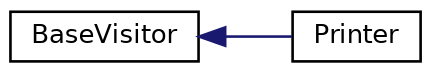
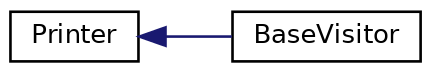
edge "Printer" -> "BaseVisitor": reversed
